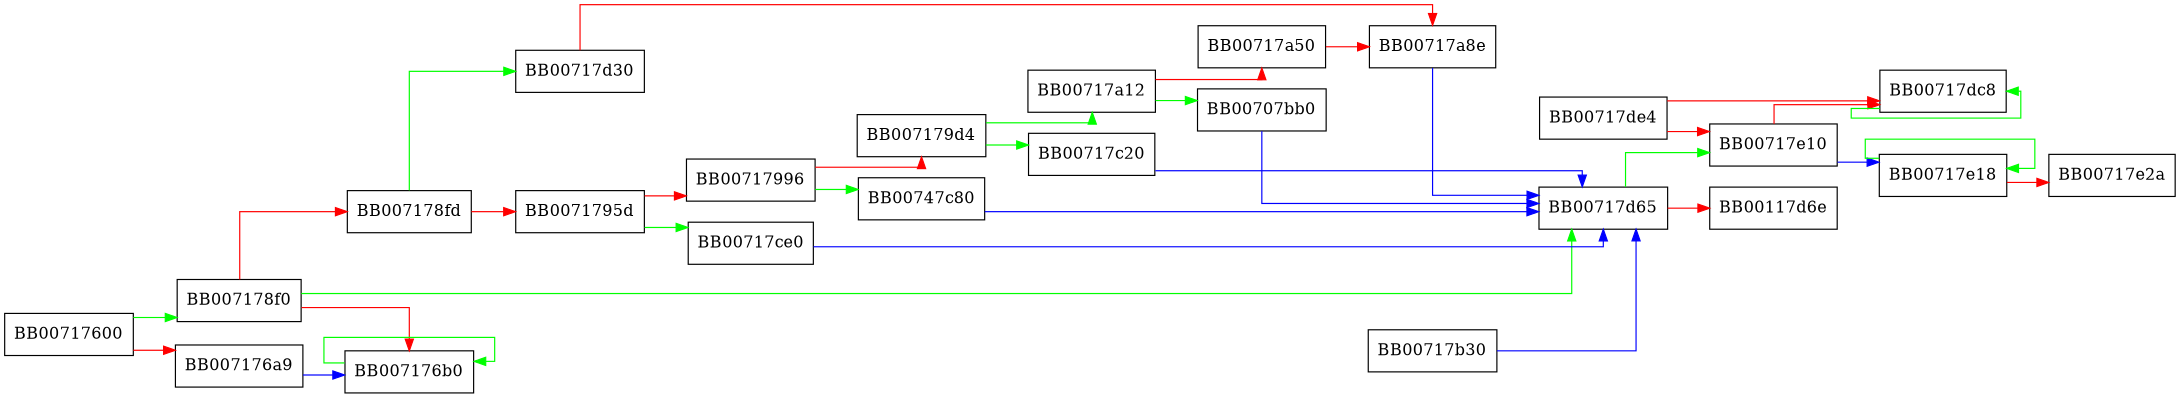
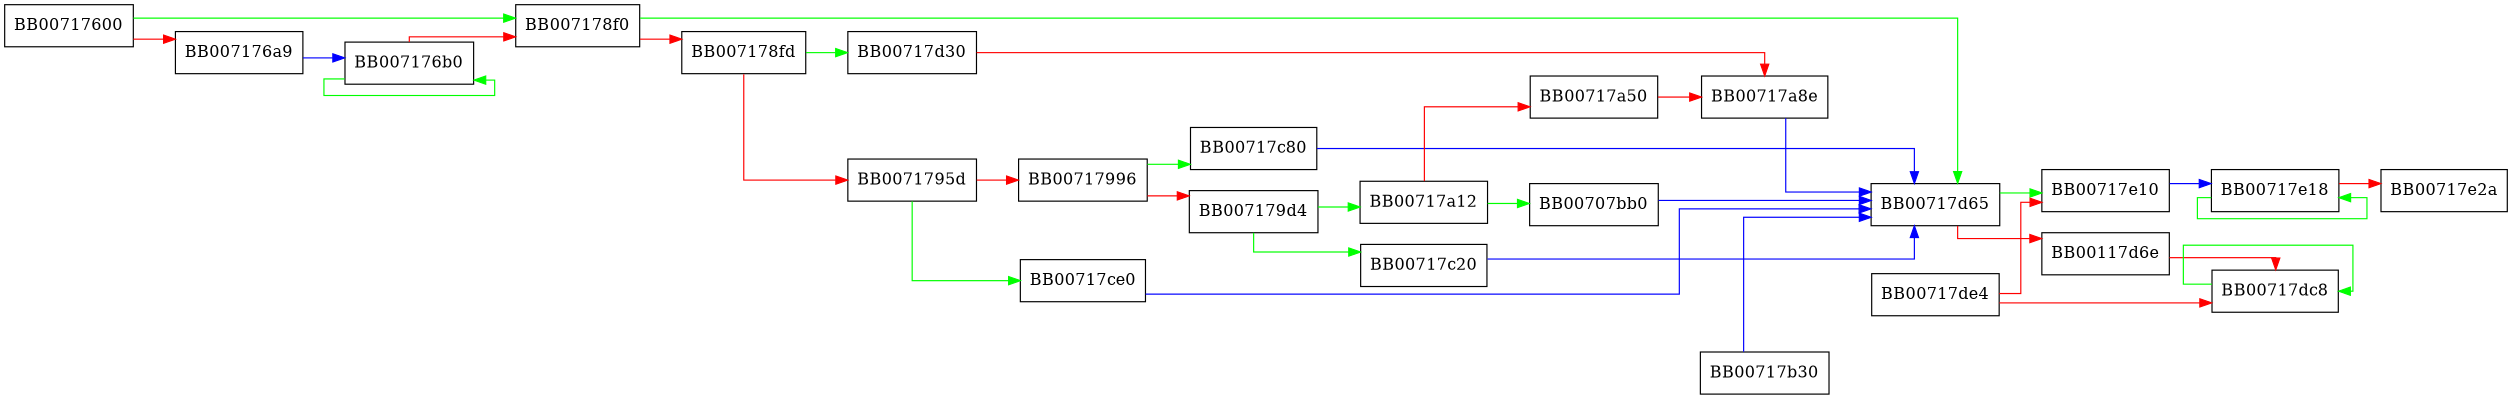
edge "BB00717e10" -> "BB00717dc8": now "BB00117d6e" -> "BB00717dc8"
node "BB00747c80": label "BB00747c80" -> "BB00717c80"
edge "BB007178f0" -> "BB007176b0": reversed
